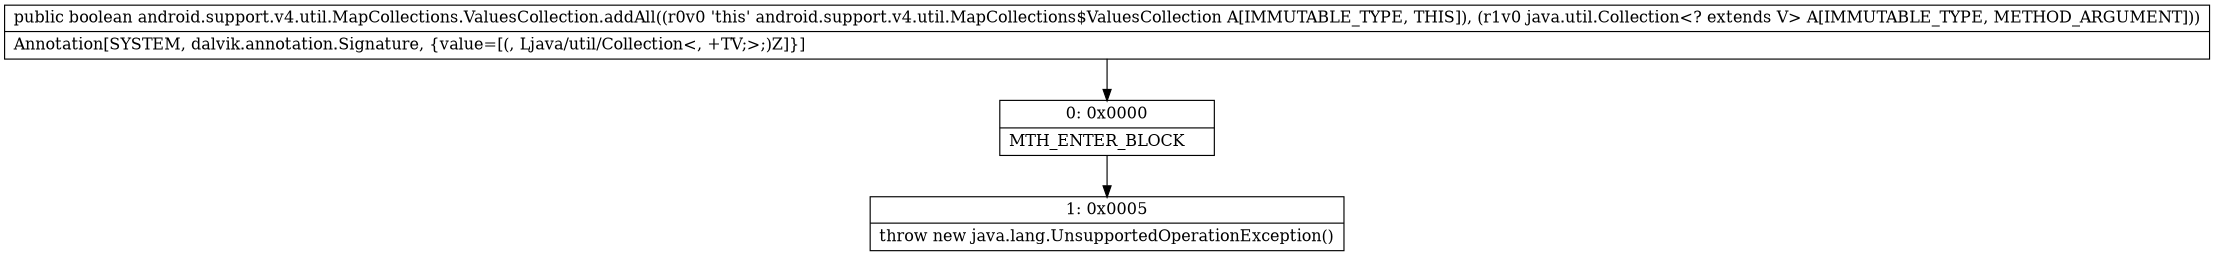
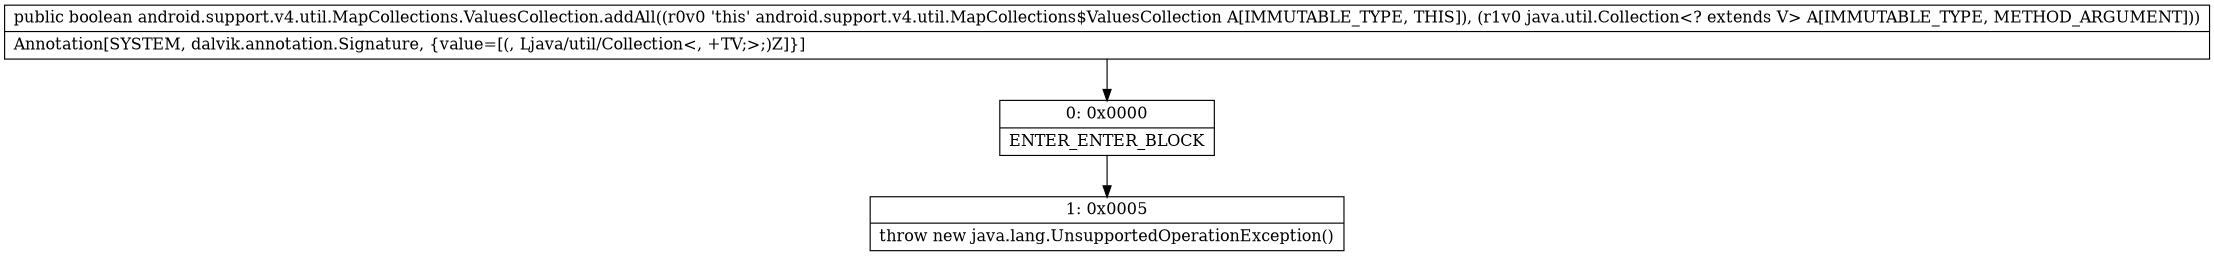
node "0: 0x0000": text "MTH_ENTER_BLOCK" -> "ENTER_ENTER_BLOCK"
